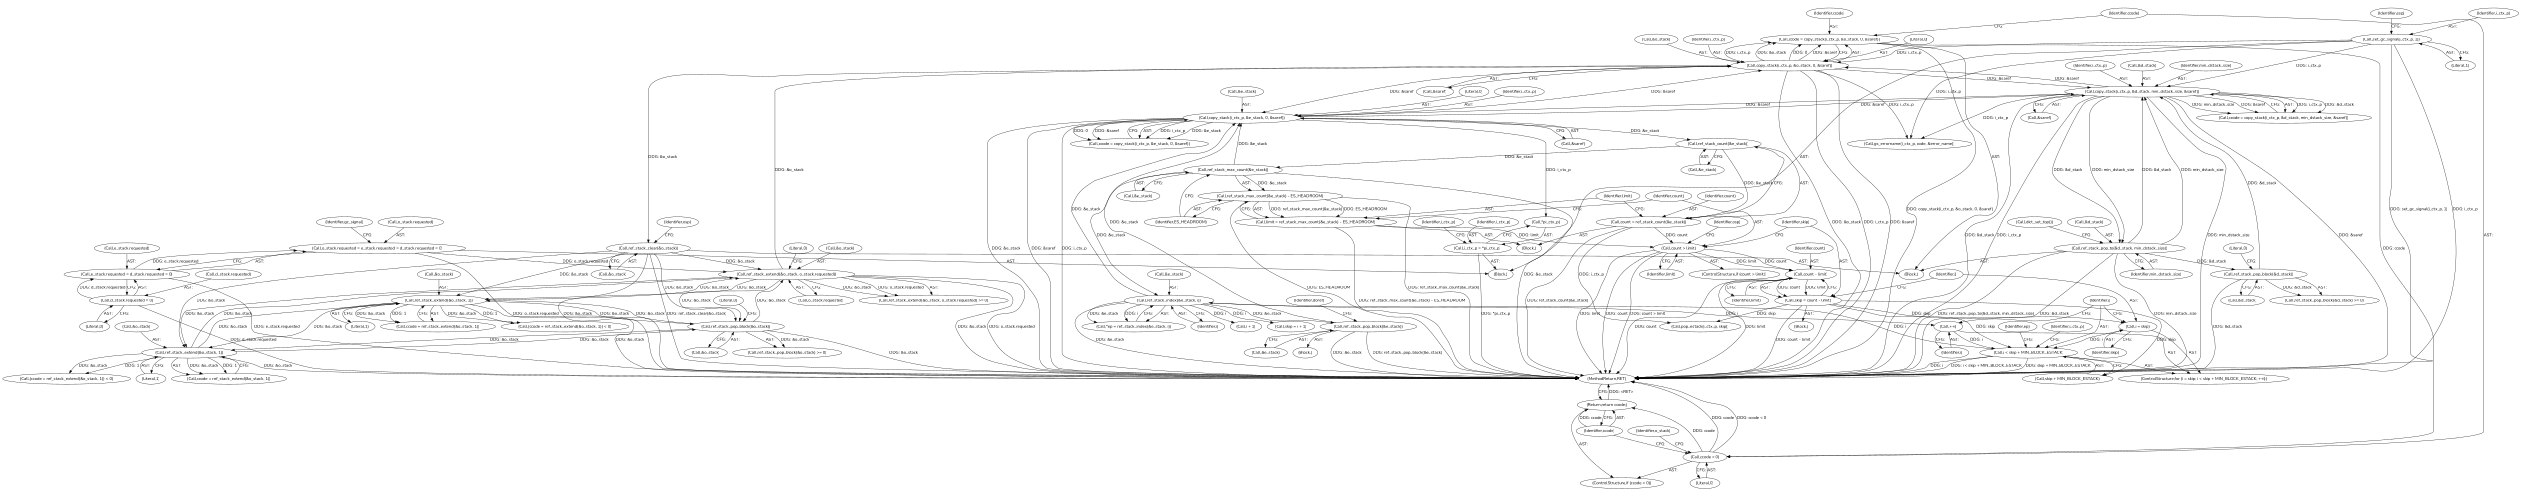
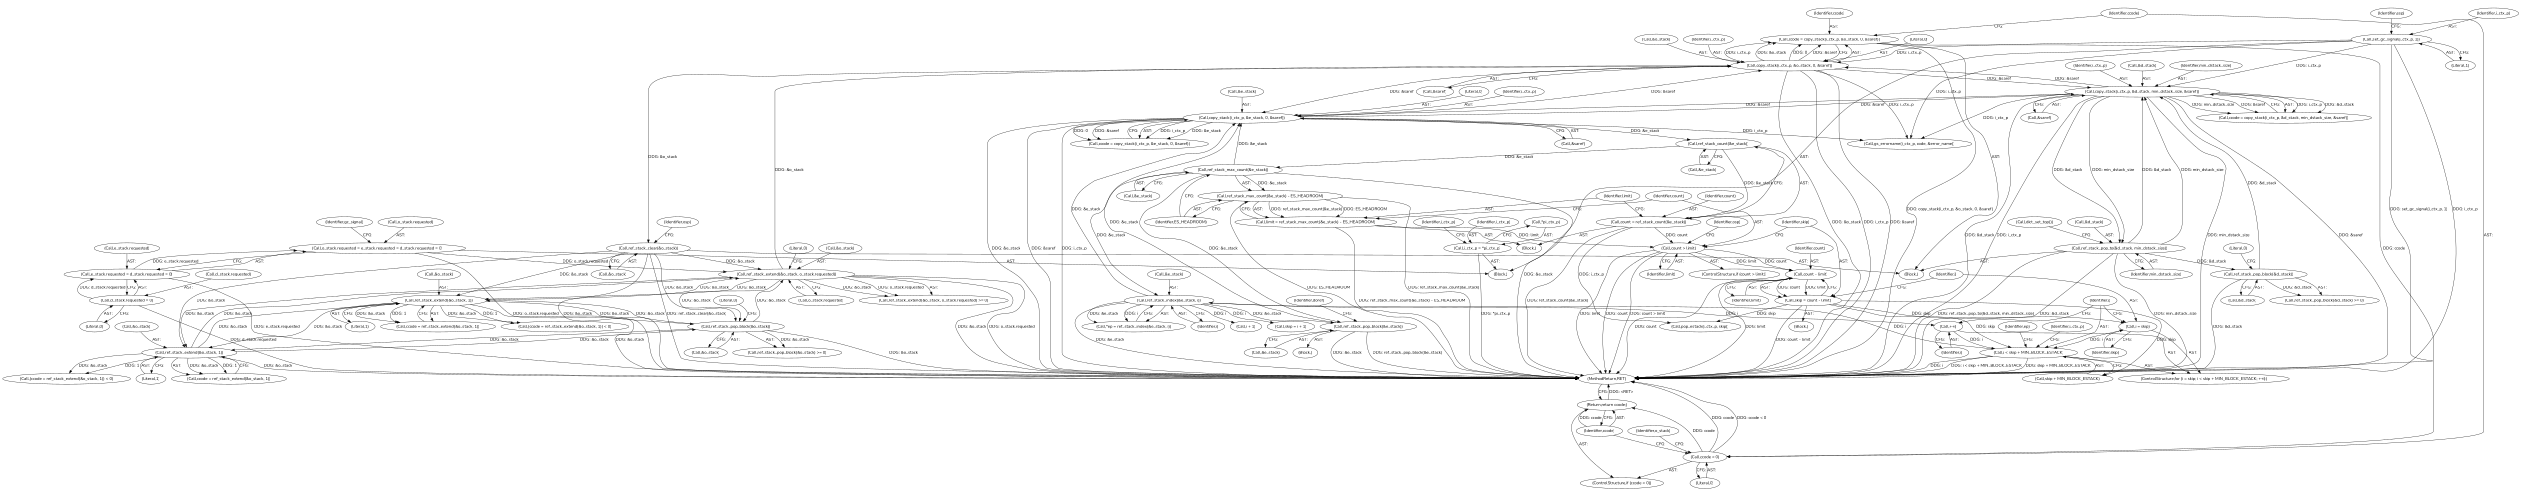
edge "(Call,copy_stack(i_ctx_p, &e_stack, 0, &saref))" -> "(Call,*pi_ctx_p)": now "(Call,copy_stack(i_ctx_p, &e_stack, 0, &saref))" -> "(Call,gs_errorname(i_ctx_p, code, &error_name))"
edge "(Call,ref_stack_max_count(&e_stack))" -> "(Call,ref_stack_pop_block(&e_stack))": added, label "DDG: &e_stack"
